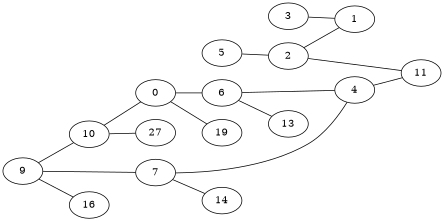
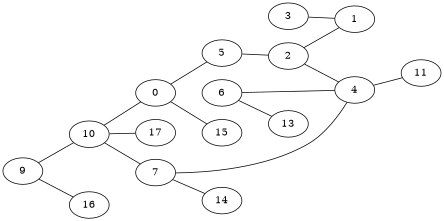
edge "2" -- "11": now "2" -- "4"
edge "0" -- "6": now "0" -- "5"
node "27": label "27" -> "17"
node "19": label "19" -> "15"
edge "9" -- "7": now "10" -- "7"
